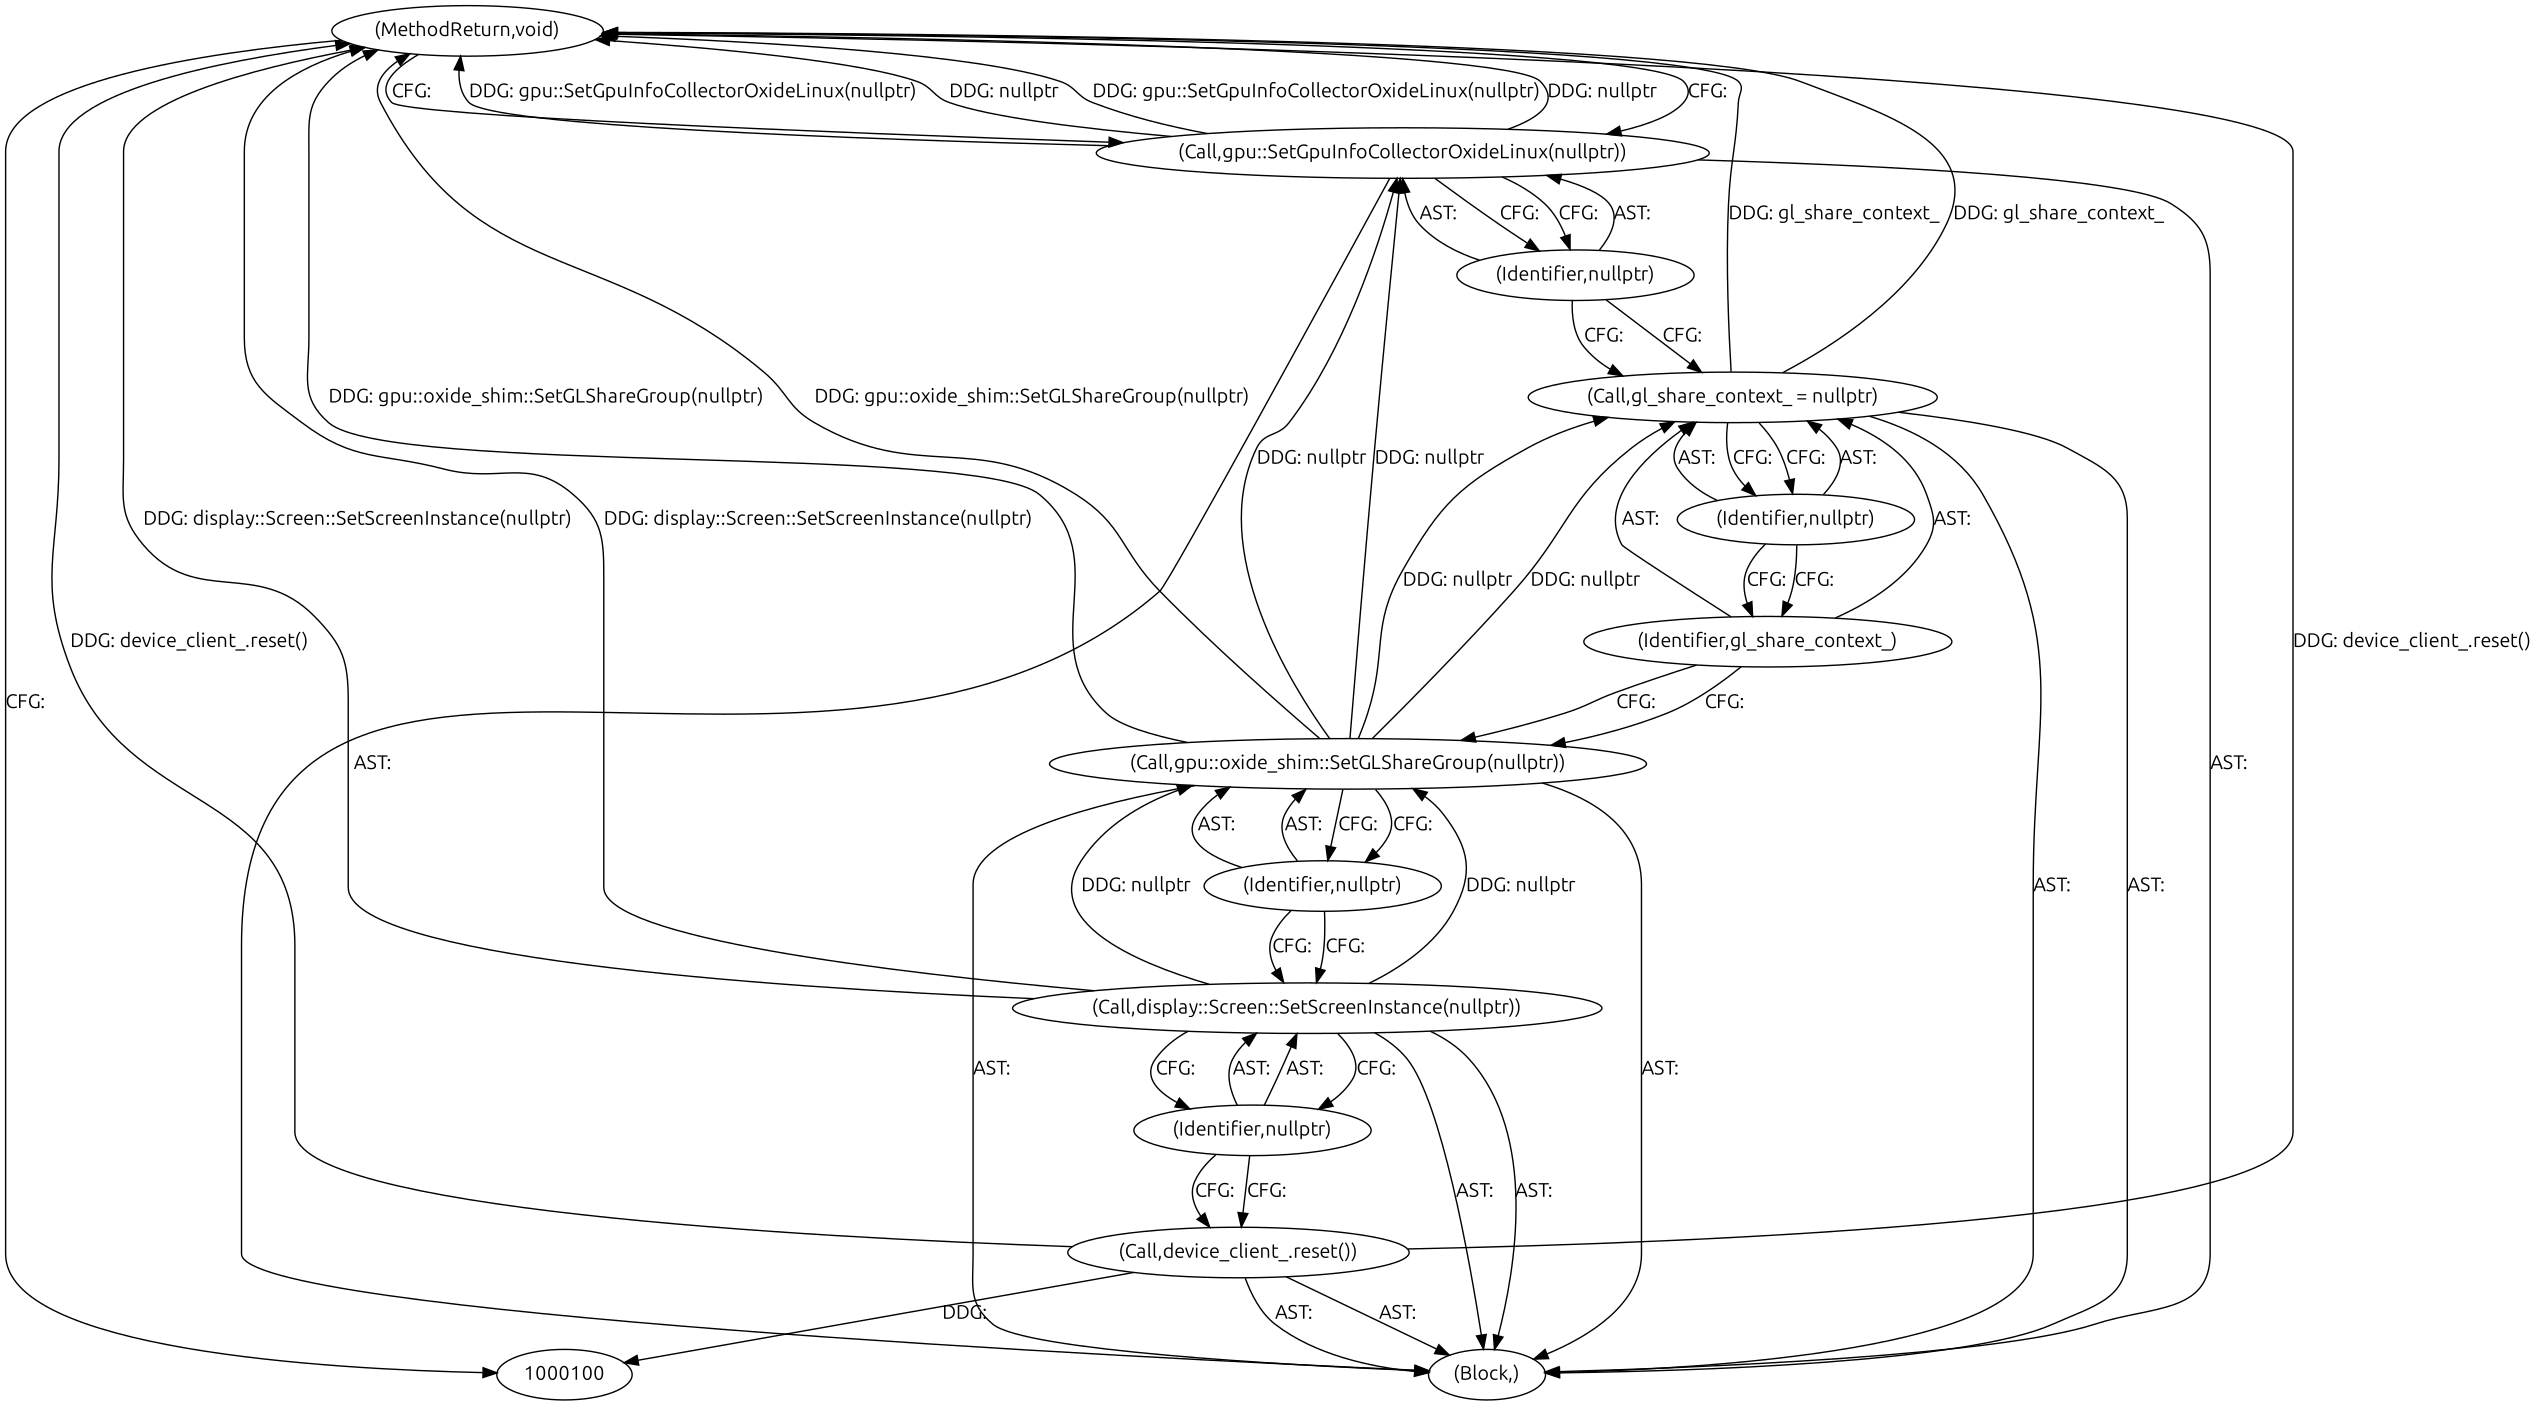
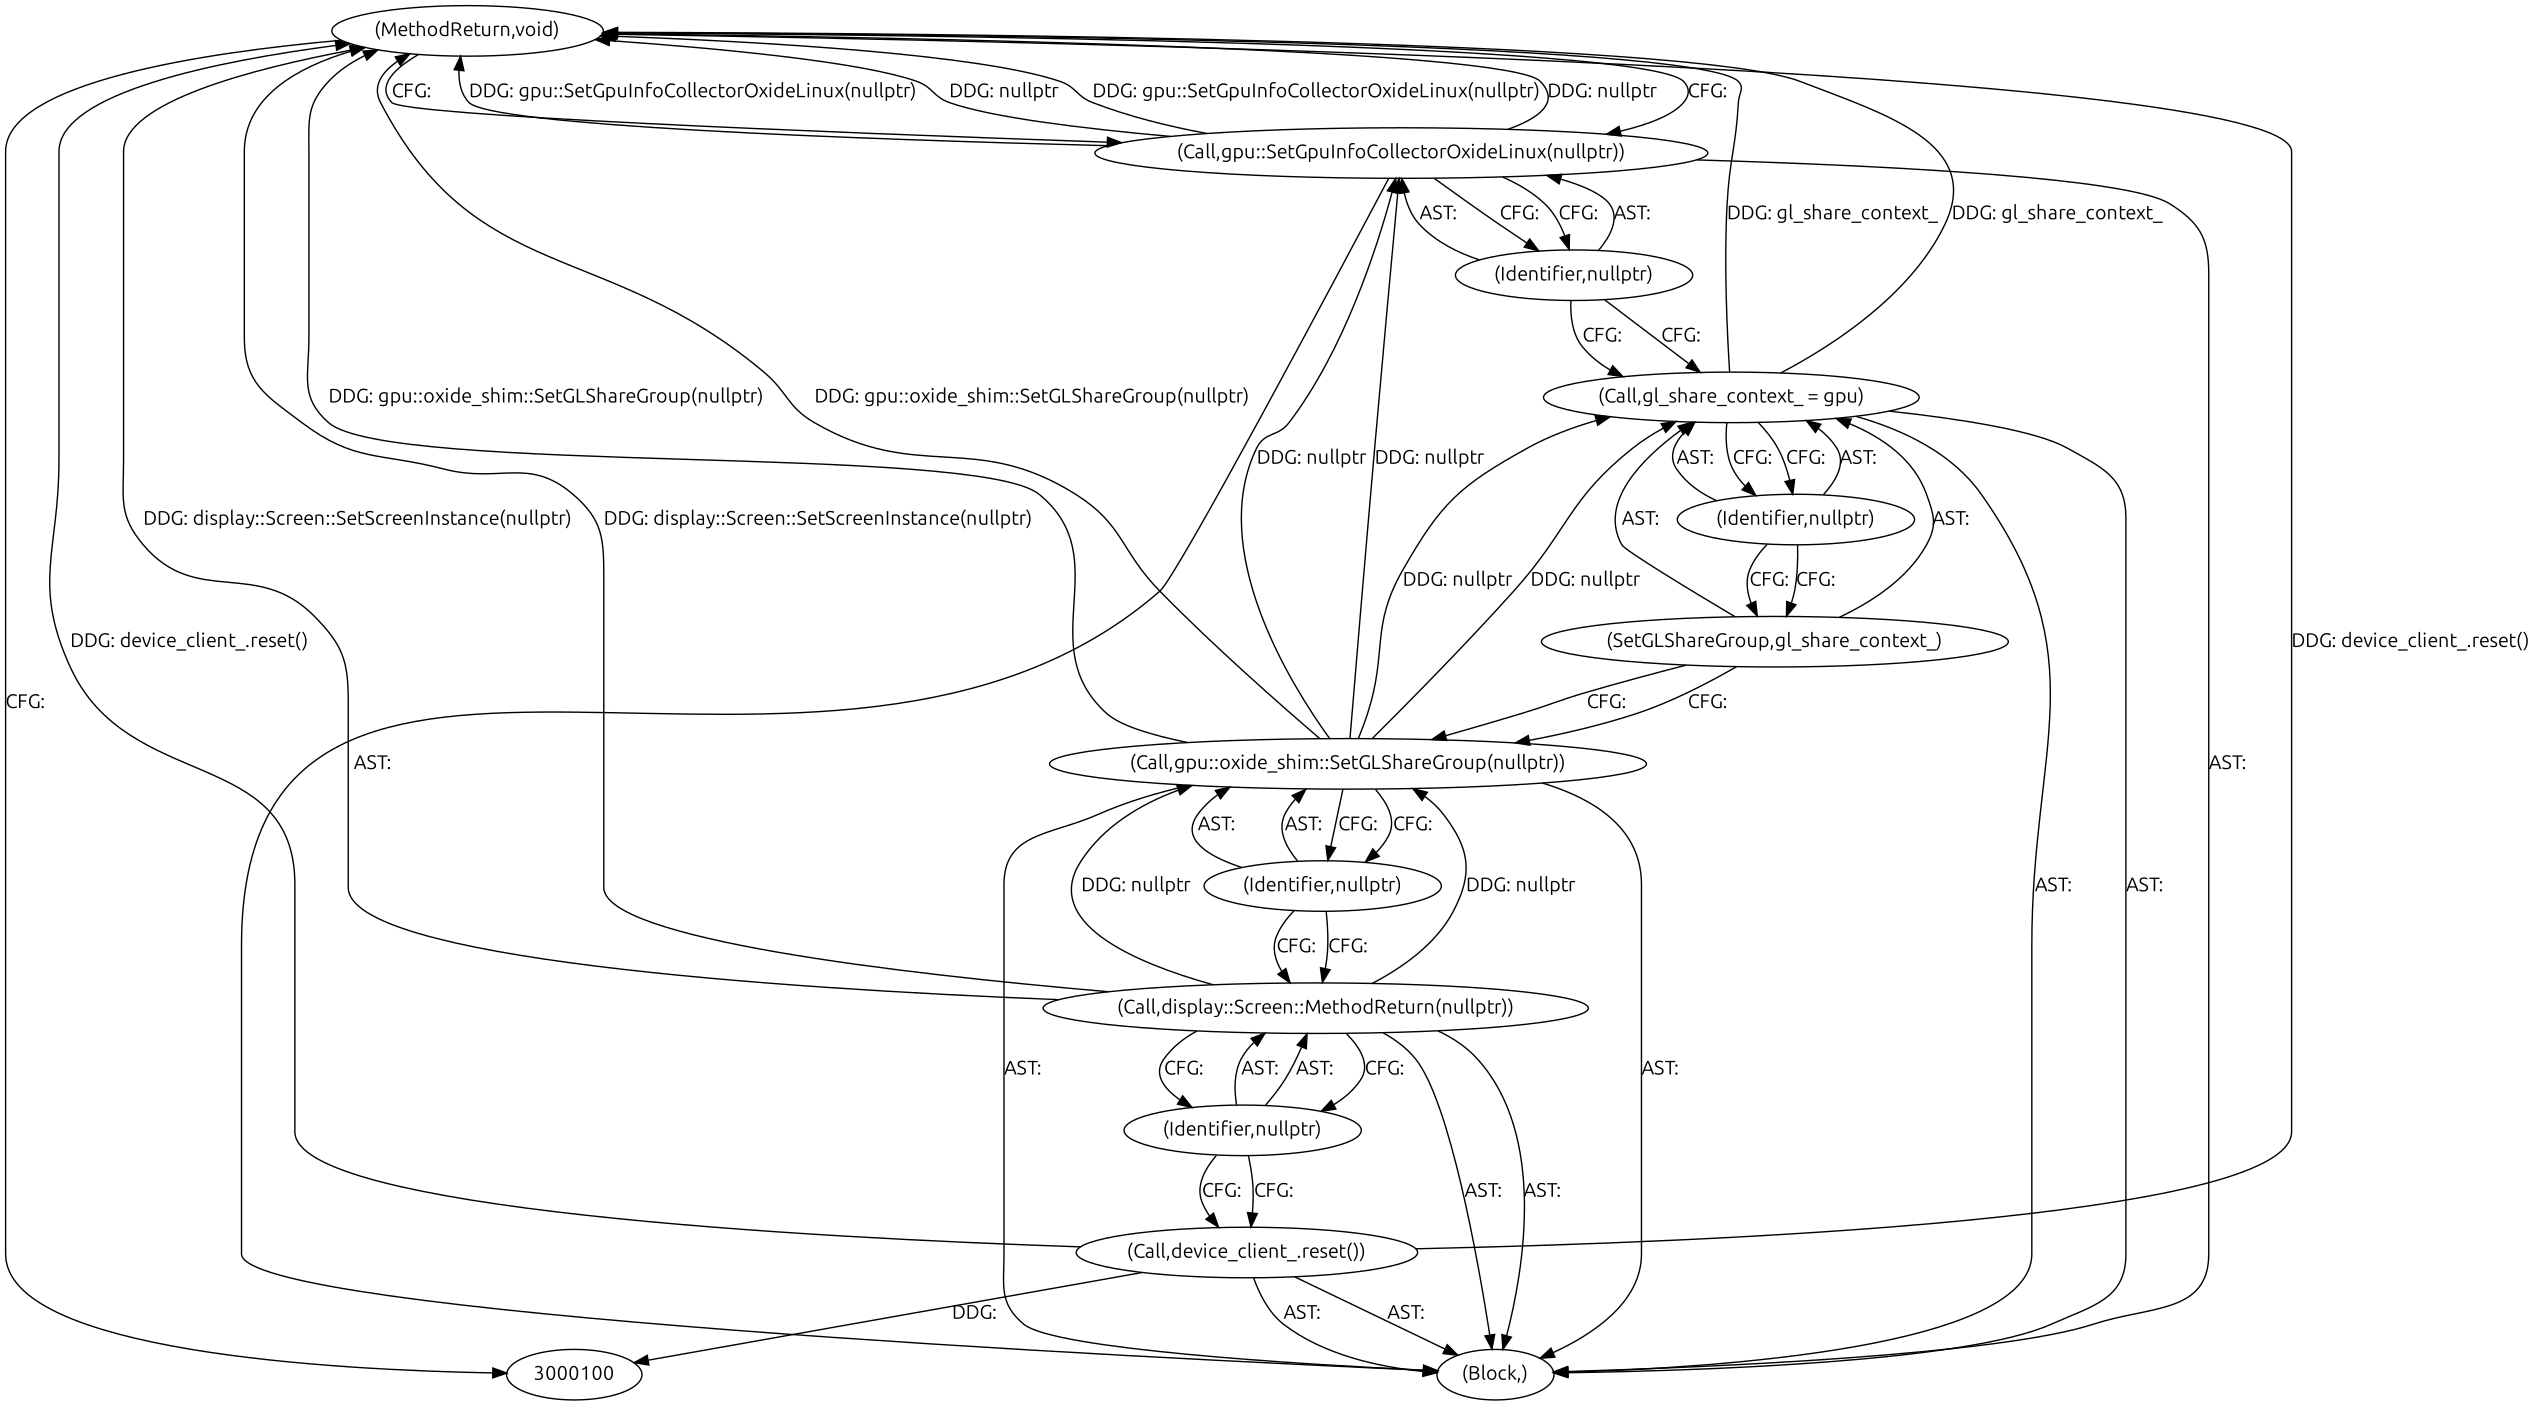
node "(Call,gl_share_context_ = nullptr)": label "(Call,gl_share_context_ = nullptr)" -> "(Call,gl_share_context_ = gpu)"
node "(Identifier,gl_share_context_)": label "(Identifier,gl_share_context_)" -> "(SetGLShareGroup,gl_share_context_)"
node "(Call,display::Screen::SetScreenInstance(nullptr))": label "(Call,display::Screen::SetScreenInstance(nullptr))" -> "(Call,display::Screen::MethodReturn(nullptr))"
node "1000100": label "1000100" -> "3000100"
